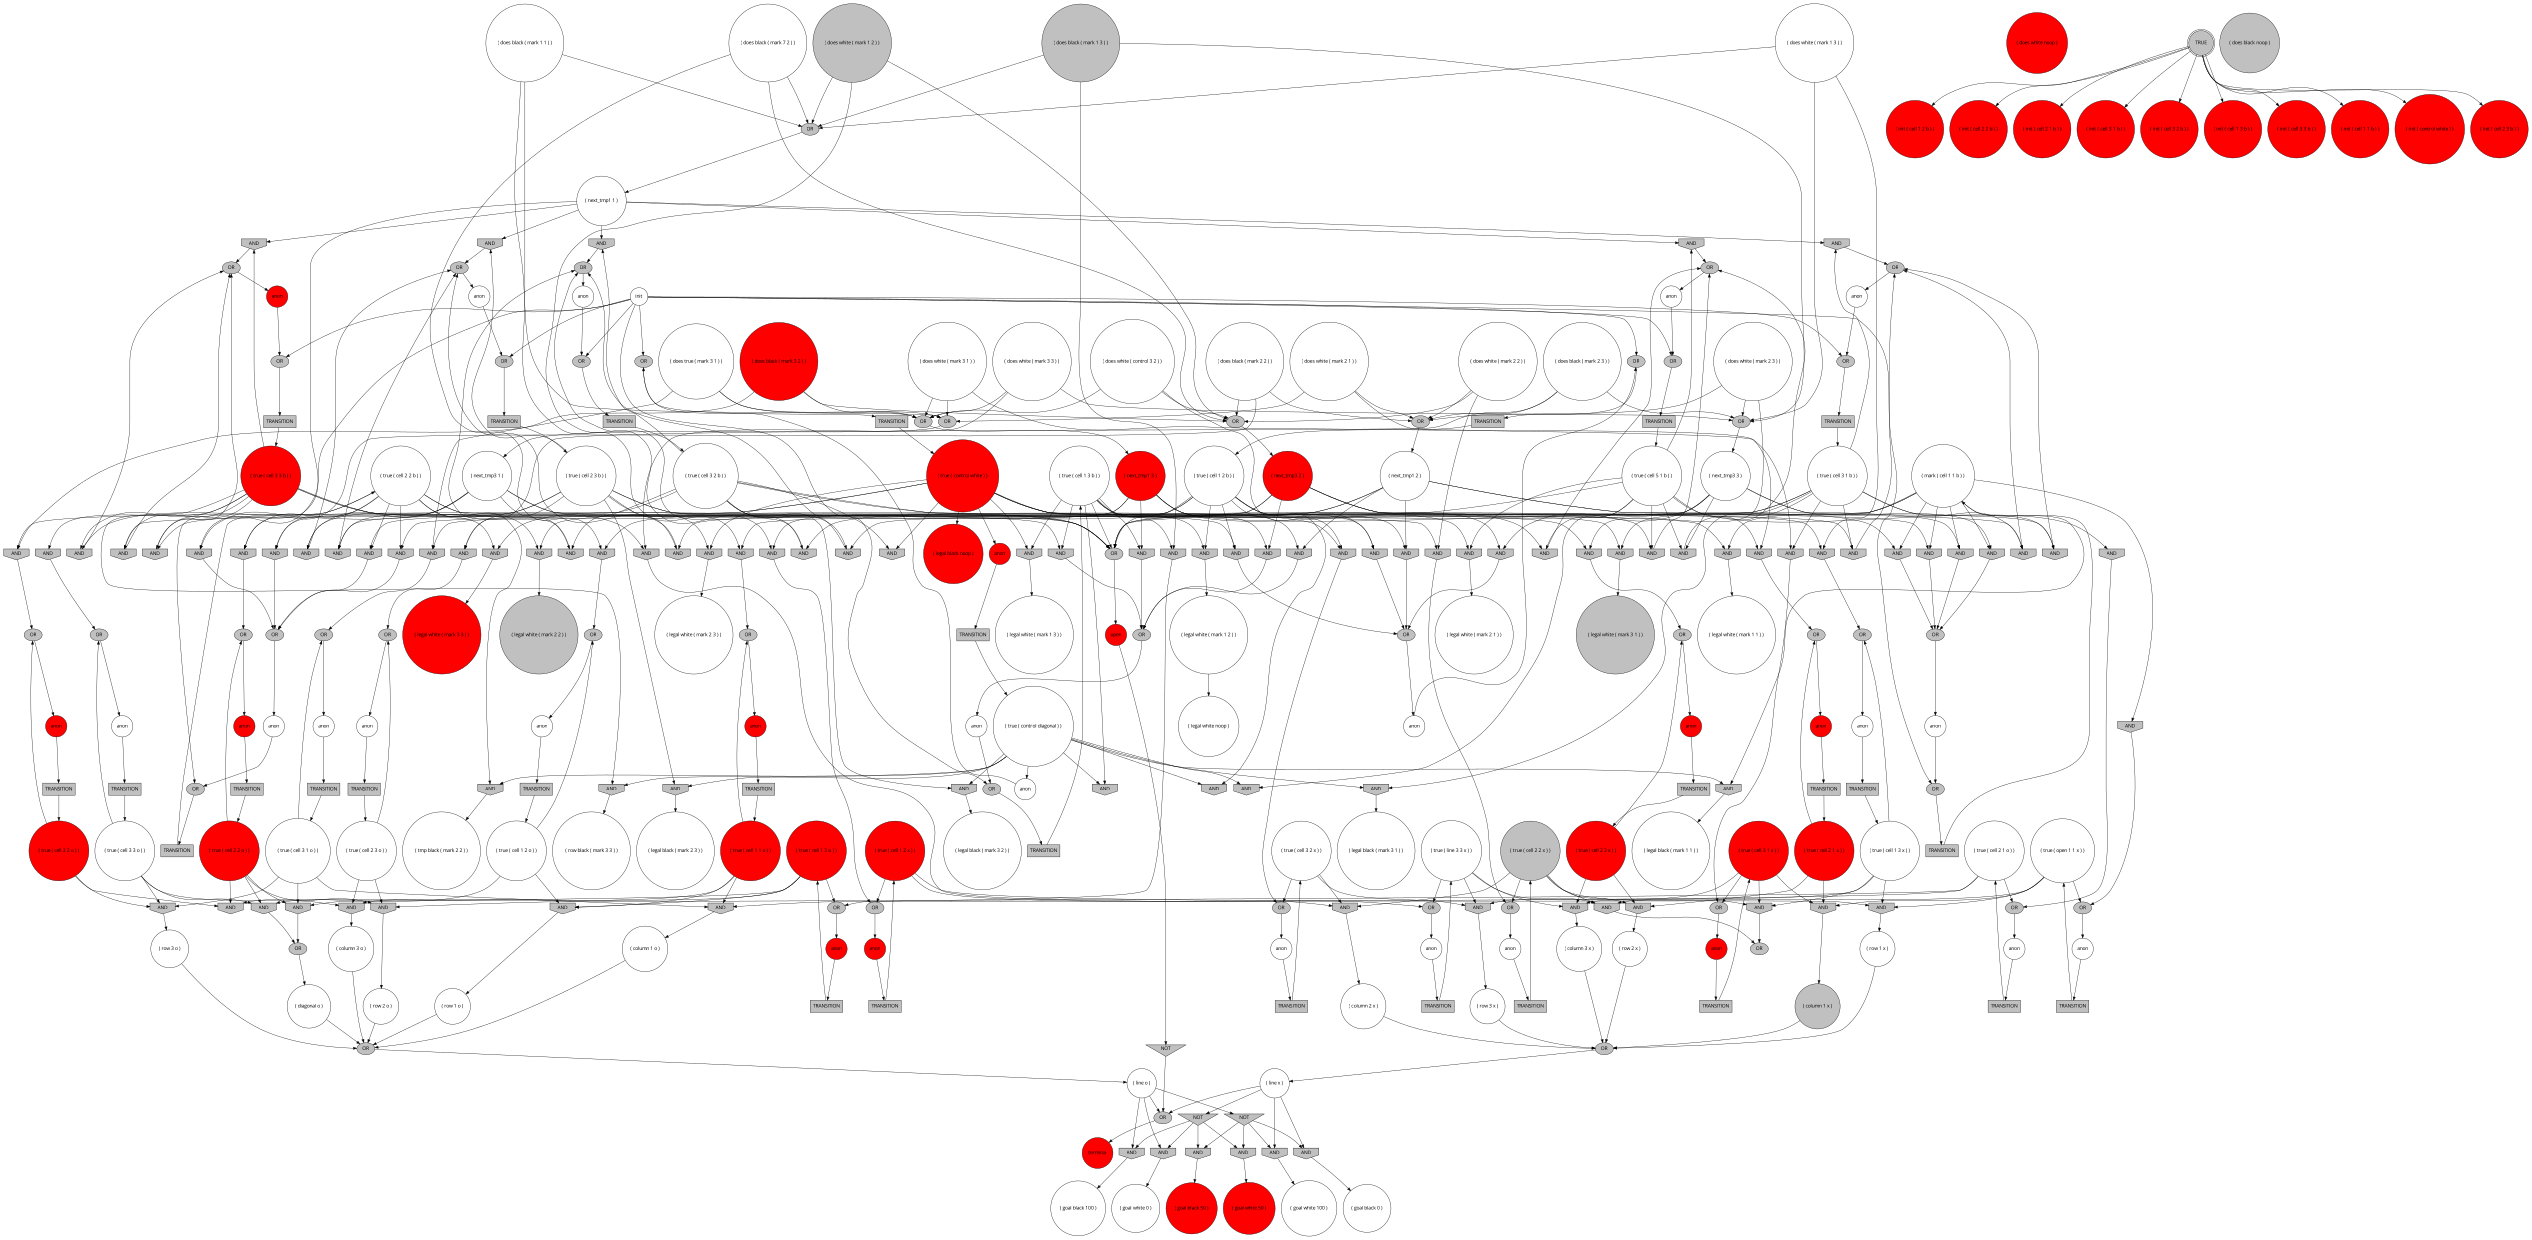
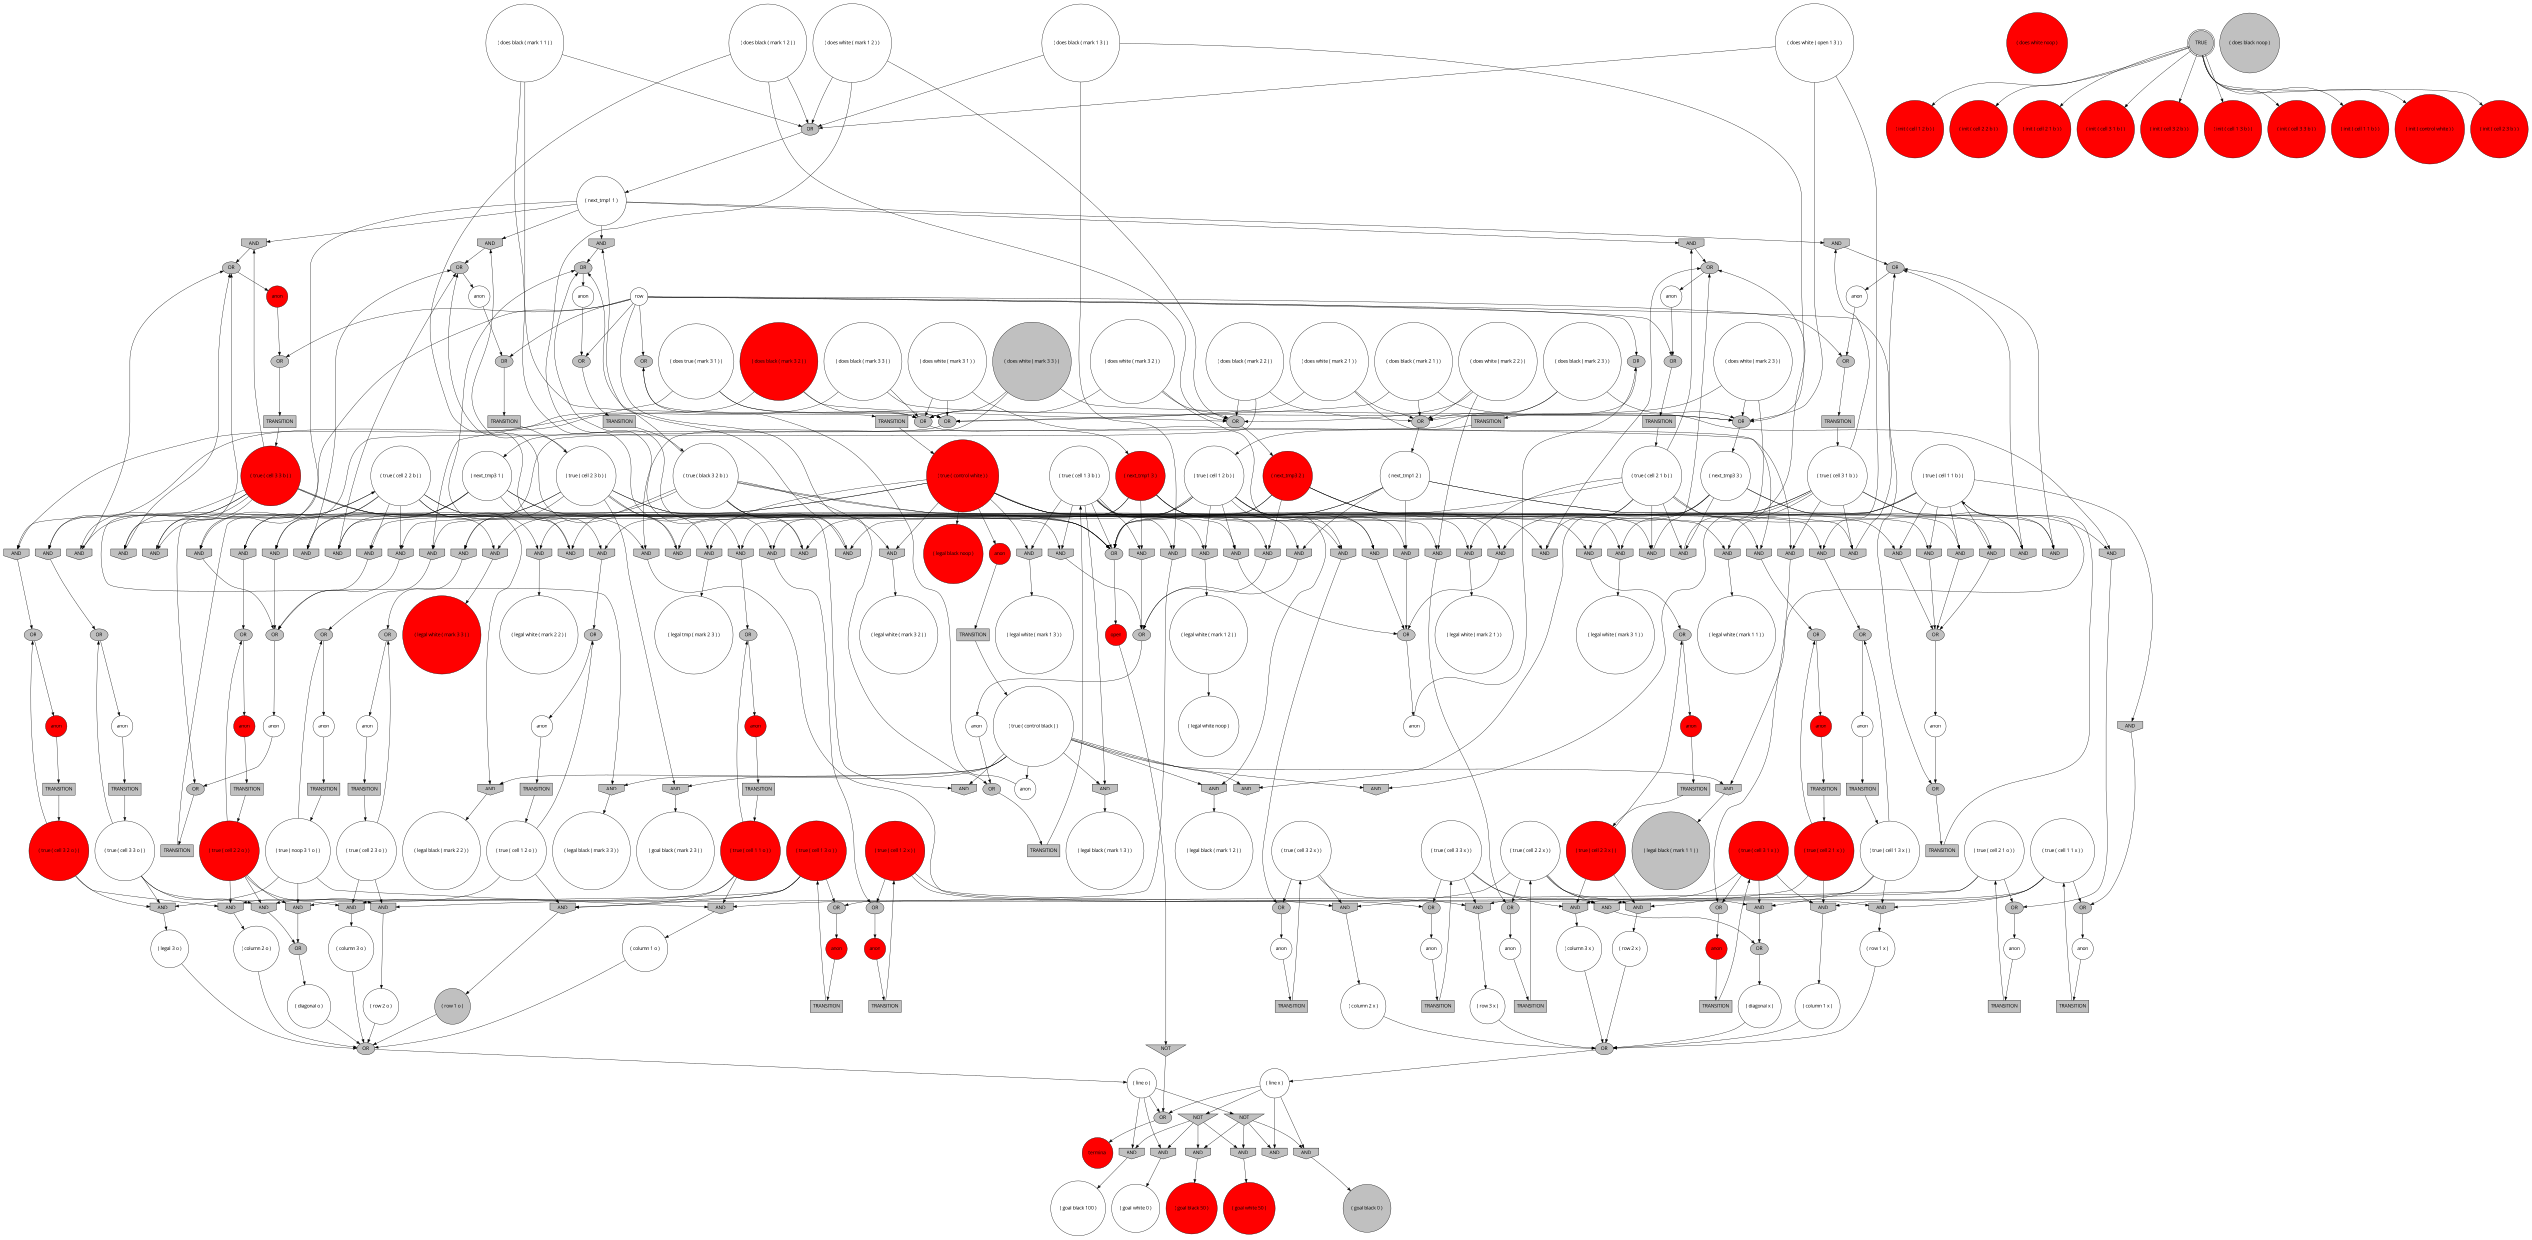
node "( does black ( mark 7 2 ) )": label "( does black ( mark 7 2 ) )" -> "( does black ( mark 1 2 ) )"
node "( does white ( mark 1 2 ) )": fillcolor grey -> white
node "( does black ( mark 1 3 ) )": fillcolor grey -> white
node "( does white ( mark 1 3 ) )": label "( does white ( mark 1 3 ) )" -> "( does white ( open 1 3 ) )"
node "init": label "init" -> "row"
node "( does black ( mark 3 3 ) )": added
node "( does white ( mark 3 3 ) )": fillcolor white -> grey
node "( does white ( control 3 2 ) )": label "( does white ( control 3 2 ) )" -> "( does white ( mark 3 2 ) )"
node "( does black ( mark 2 1 ) )": added
node "( true ( cell 3 2 b ) )": label "( true ( cell 3 2 b ) )" -> "( true ( black 3 2 b ) )"
node "( true ( cell 5 1 b ) )": label "( true ( cell 5 1 b ) )" -> "( true ( cell 2 1 b ) )"
node "( mark ( cell 1 1 b ) )": label "( mark ( cell 1 1 b ) )" -> "( true ( cell 1 1 b ) )"
node "( legal white ( mark 2 2 ) )": fillcolor grey -> white
node "( legal white ( mark 2 3 ) )": label "( legal white ( mark 2 3 ) )" -> "( legal tmp ( mark 2 3 ) )"
node "( legal white ( mark 3 2 ) )": added
node "( legal white ( mark 3 1 ) )": fillcolor grey -> white
node "( true ( control diagonal ) )": label "( true ( control diagonal ) )" -> "( true ( control black ) )"
node "( true ( cell 3 1 o ) )": label "( true ( cell 3 1 o ) )" -> "( true ( noop 3 1 o ) )"
node "( tmp black ( mark 2 2 ) )": label "( tmp black ( mark 2 2 ) )" -> "( legal black ( mark 2 2 ) )"
node "( row black ( mark 3 3 ) )": label "( row black ( mark 3 3 ) )" -> "( legal black ( mark 3 3 ) )"
node "( legal black ( mark 2 3 ) )": label "( legal black ( mark 2 3 ) )" -> "( goal black ( mark 2 3 ) )"
node "( legal black ( mark 3 2 ) )": removed
node "( legal black ( mark 1 3 ) )": added
node "( legal black ( mark 1 2 ) )": added
node "( legal black ( mark 3 1 ) )": removed
node "( true ( line 3 3 x ) )": label "( true ( line 3 3 x ) )" -> "( true ( cell 3 3 x ) )"
node "( true ( cell 2 2 x ) )": fillcolor grey -> white
node "( legal black ( mark 1 1 ) )": fillcolor white -> grey
node "( true ( open 1 1 x ) )": label "( true ( open 1 1 x ) )" -> "( true ( cell 1 1 x ) )"
node "( row 3 o )": label "( row 3 o )" -> "( legal 3 o )"
node "( column 2 o )": added
node "( row 1 o )": fillcolor white -> grey
node "( diagonal x )": added
node "( column 1 x )": fillcolor grey -> white
node "( goal white 100 )": removed
node "( goal black 0 )": fillcolor white -> grey
